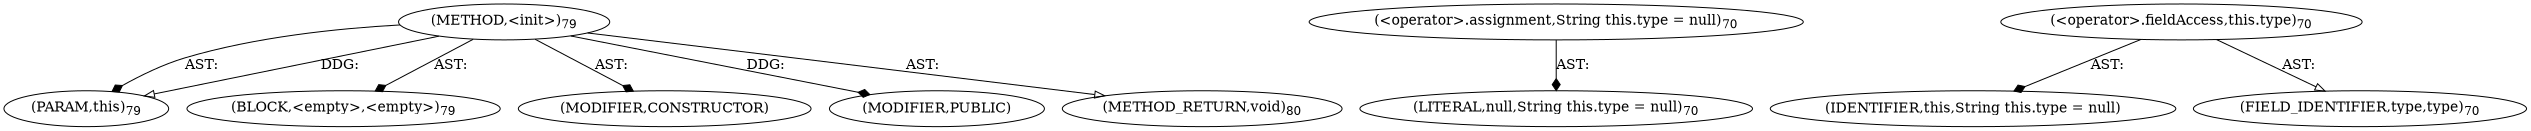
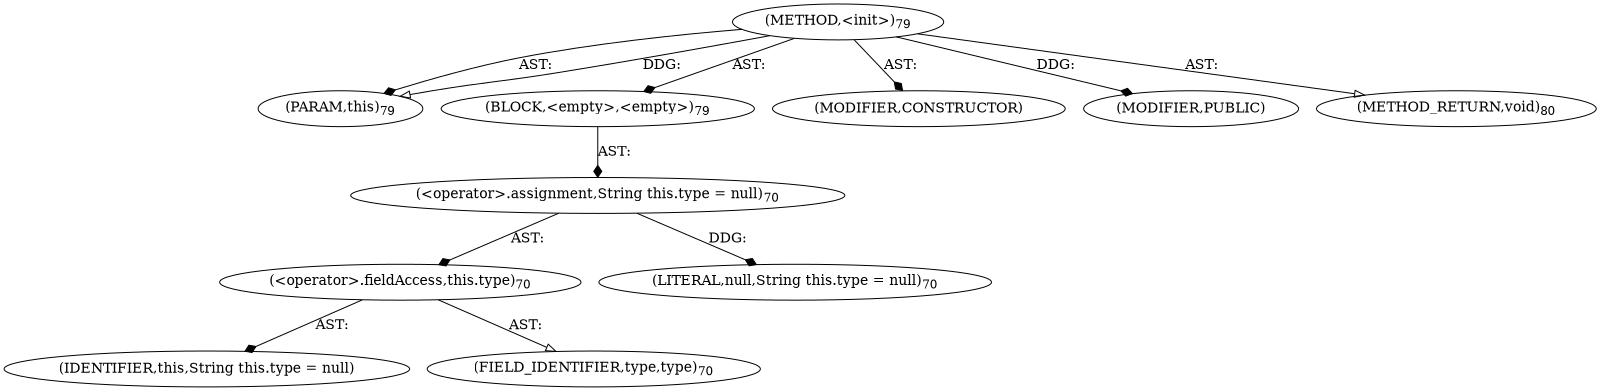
edge "(<operator>.assignment,String this.type = null)" -> "(LITERAL,null,String this.type = null)": label "AST: " -> "DDG: "
edge "(BLOCK,<empty>,<empty>)" -> "(<operator>.assignment,String this.type = null)": added, label "AST:"
edge "(<operator>.assignment,String this.type = null)" -> "(<operator>.fieldAccess,this.type)": added, label "AST:"
